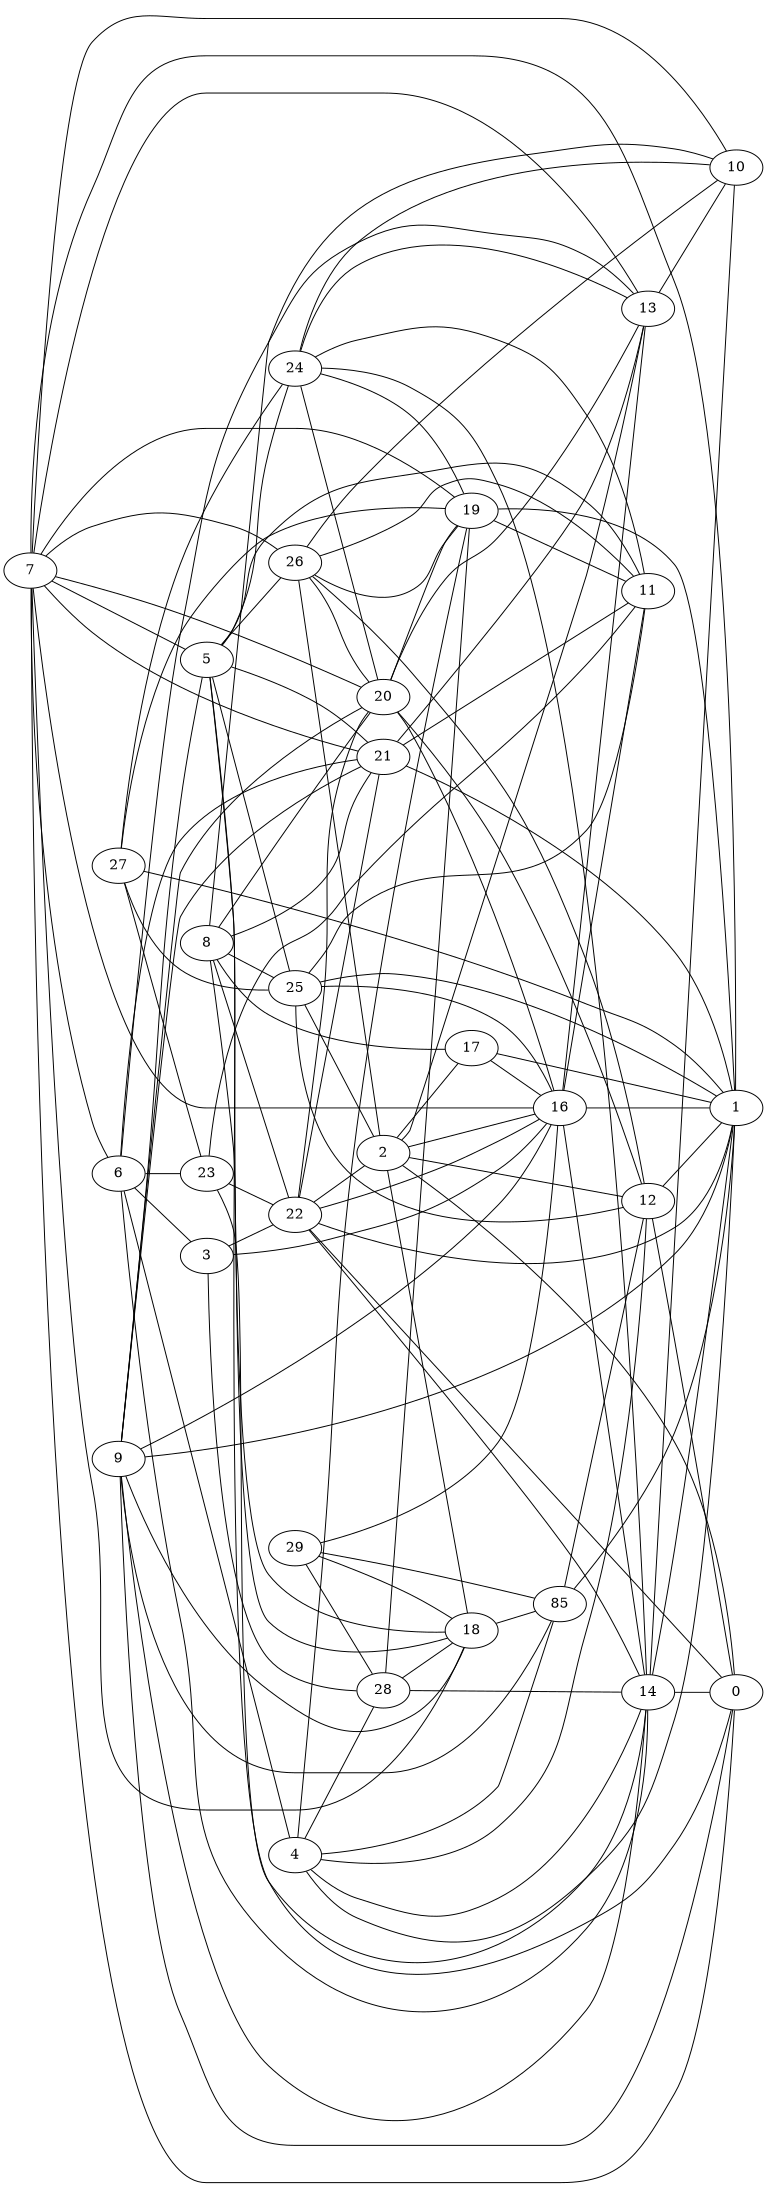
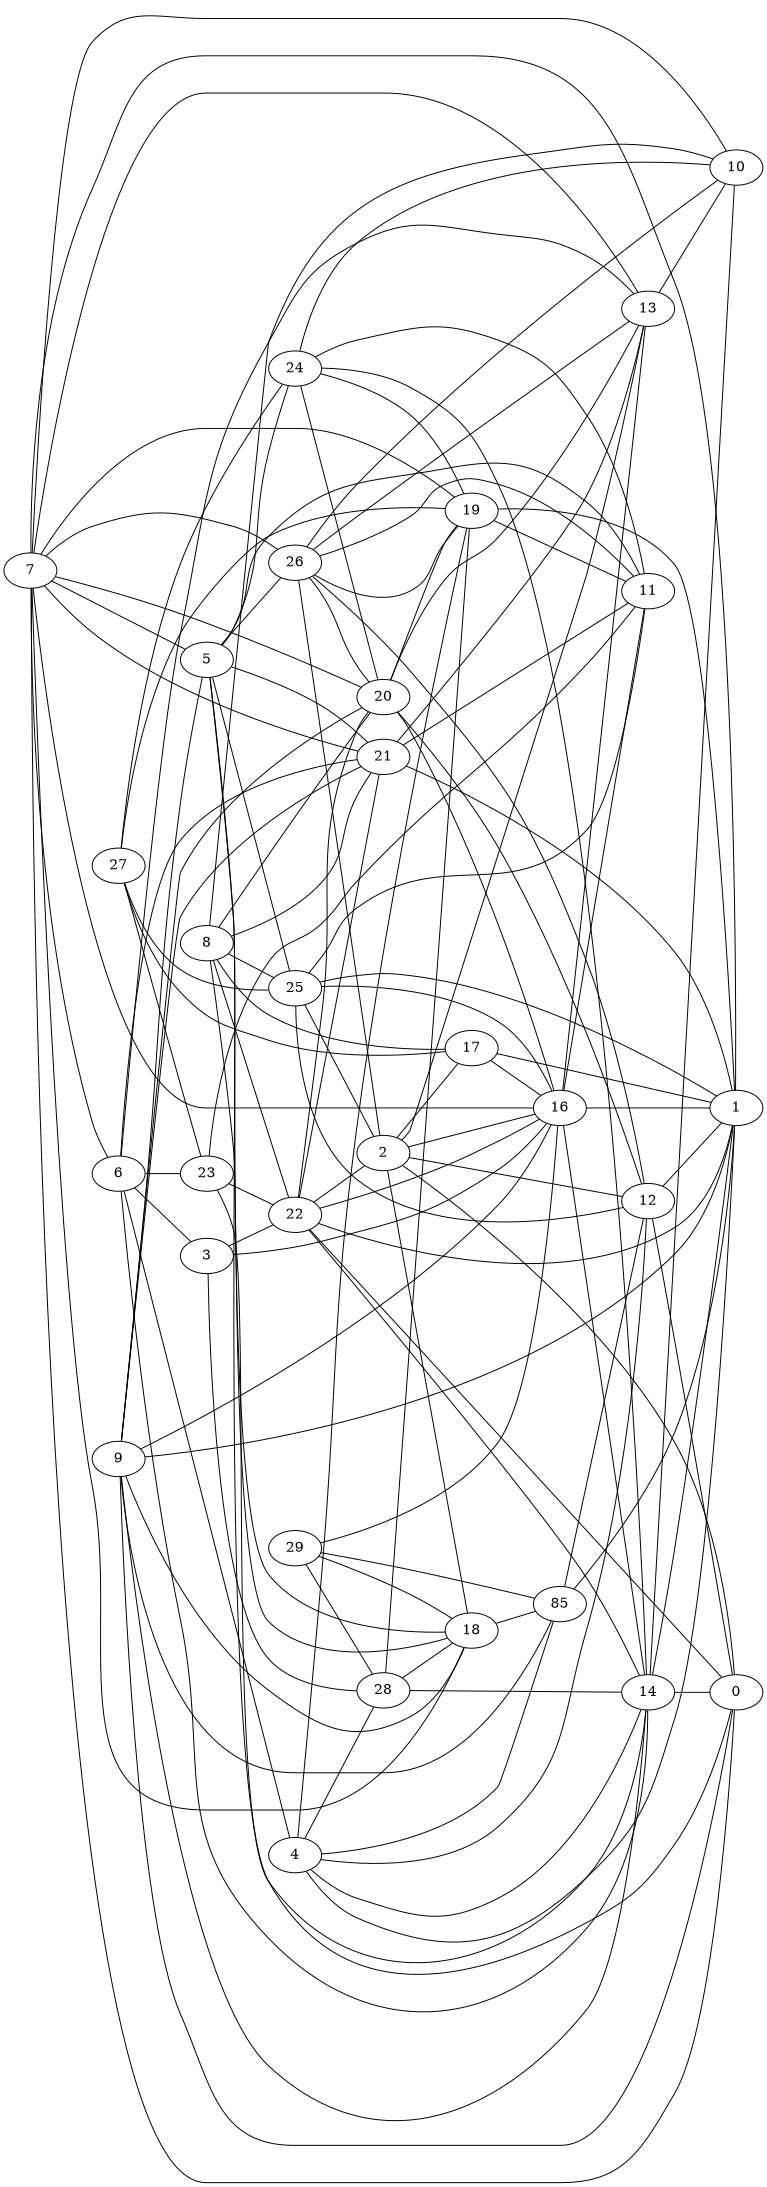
edge "13" -- "24": now "13" -- "26"
edge "27" -- "1": now "27" -- "17"
